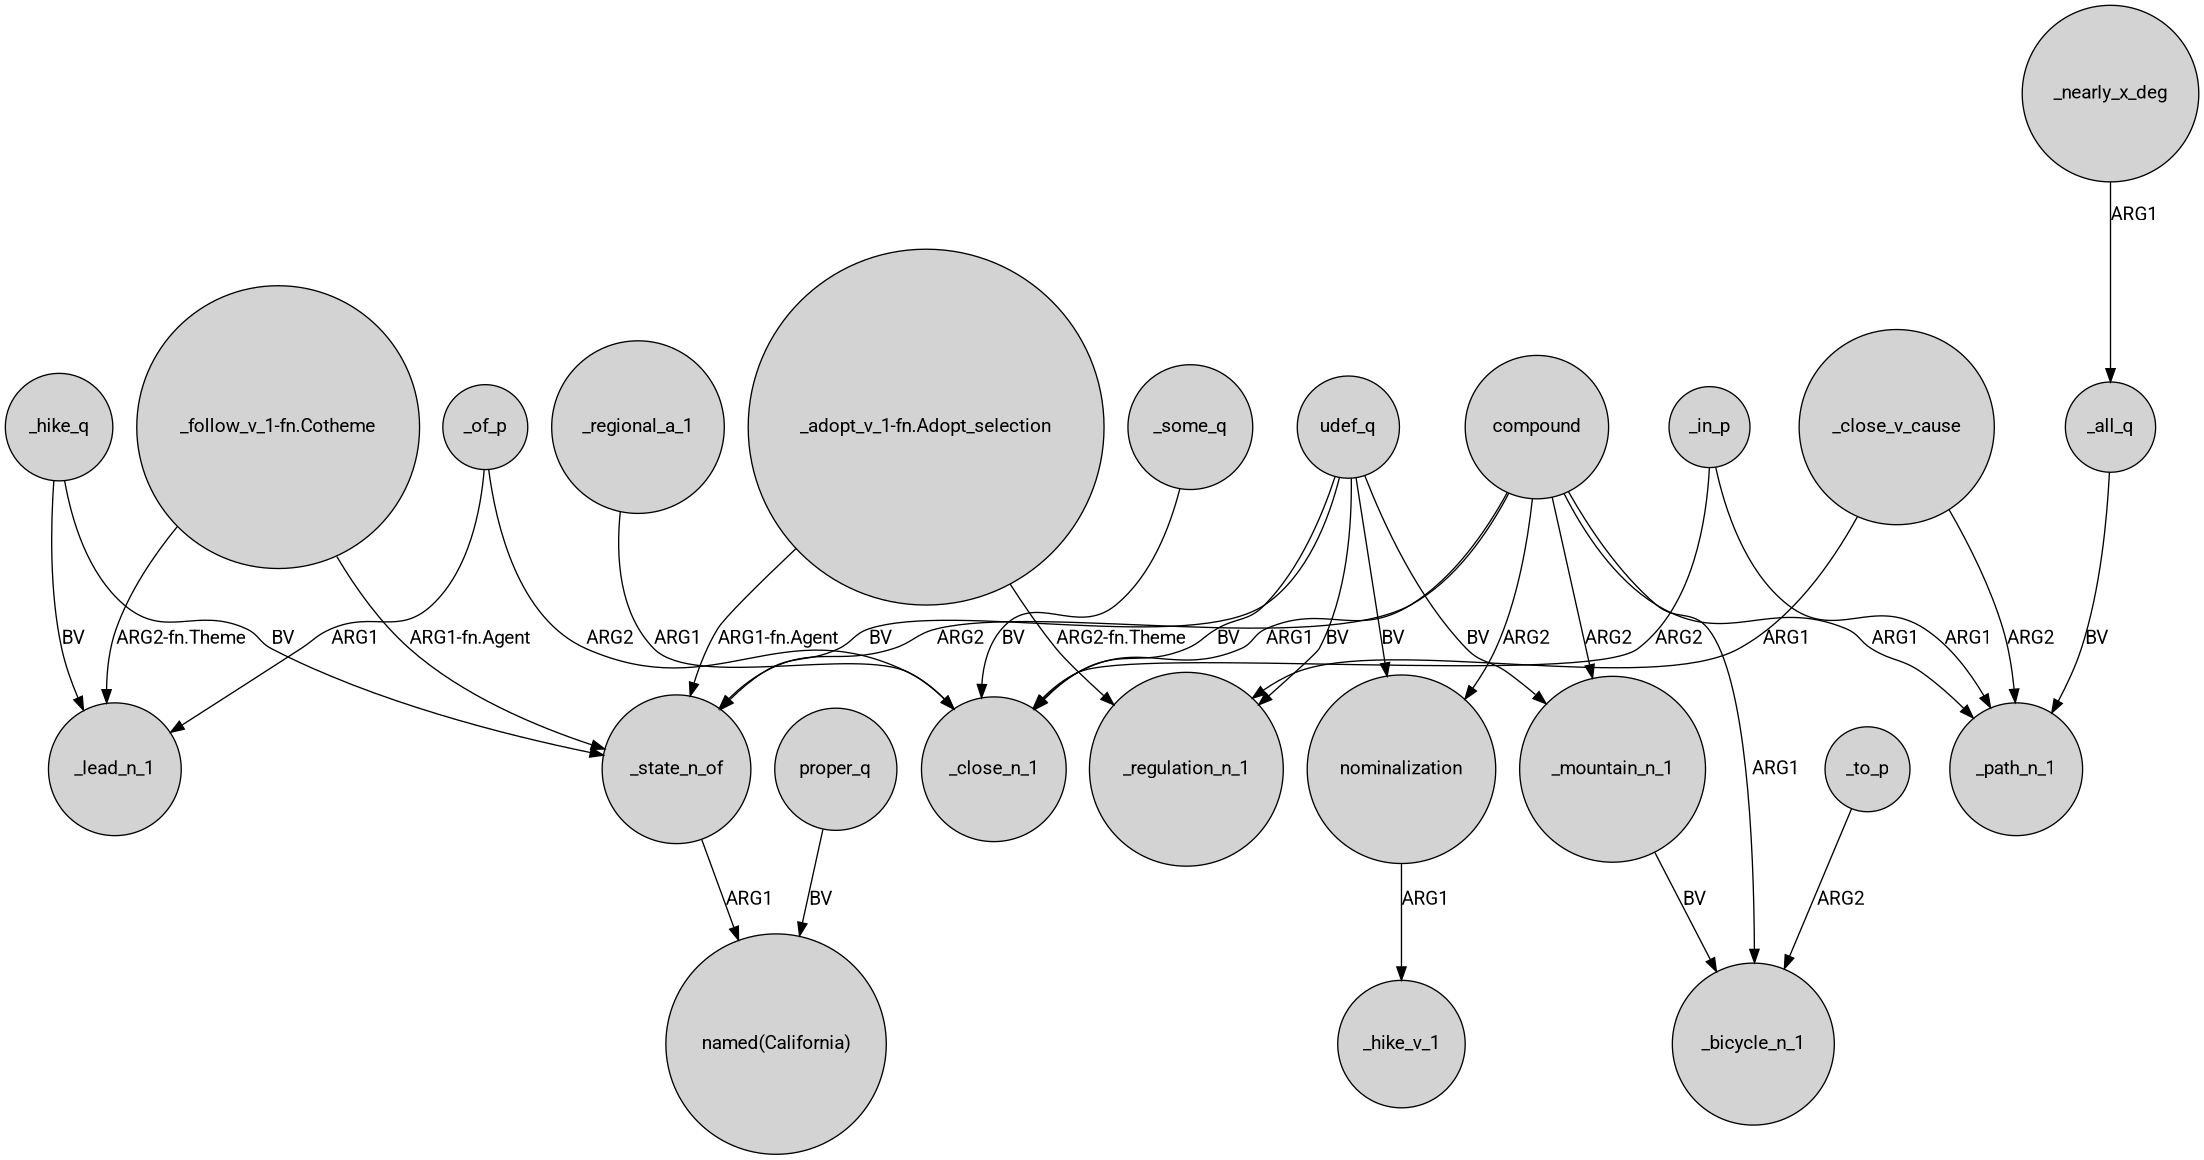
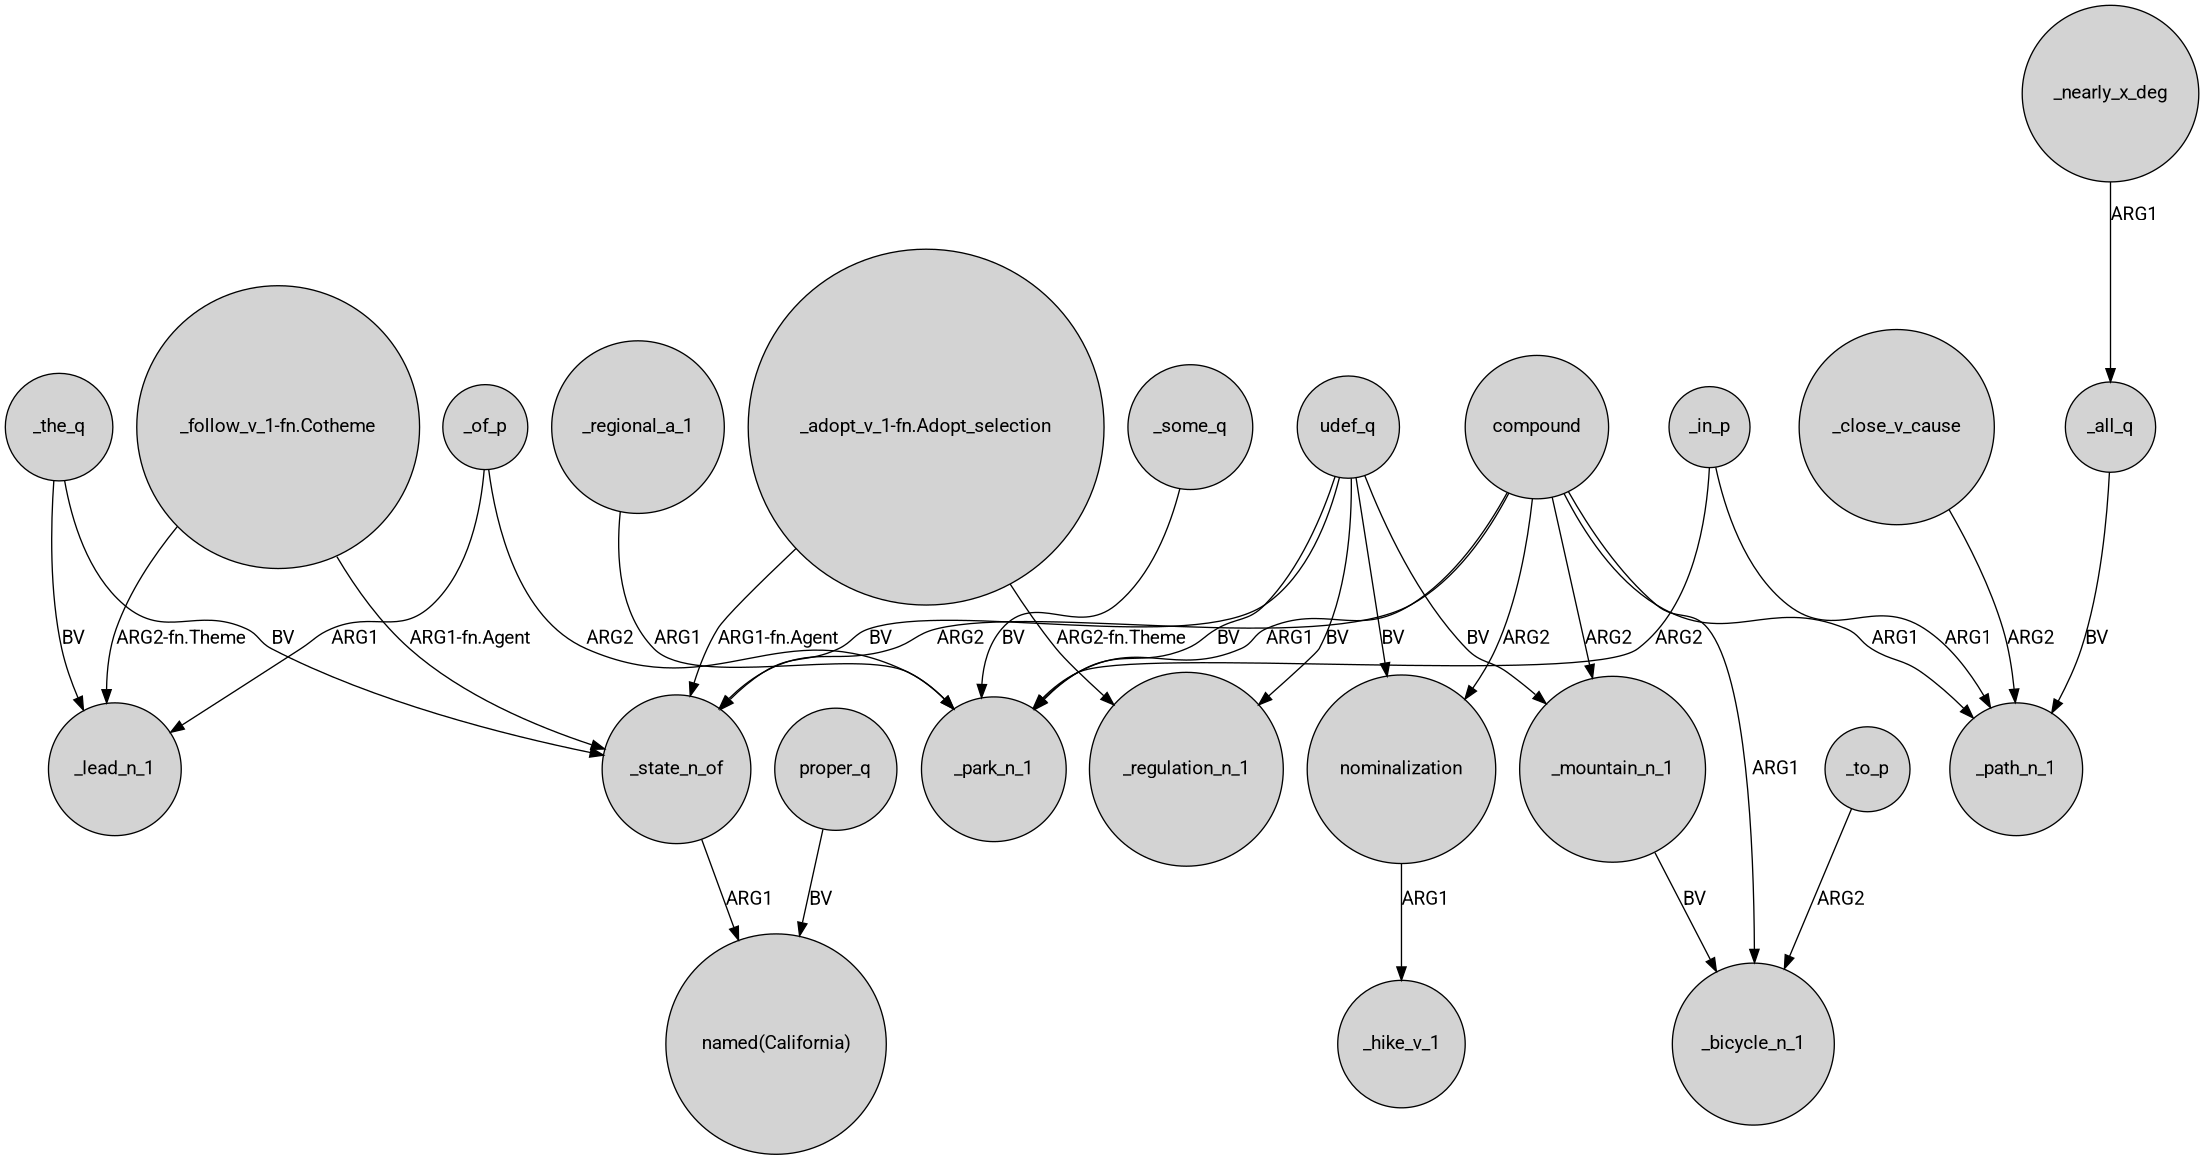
node "_hike_q": label "_hike_q" -> "_the_q"
edge "_close_v_cause" -> "_regulation_n_1": removed, label "ARG1"
node "_close_n_1": label "_close_n_1" -> "_park_n_1"
